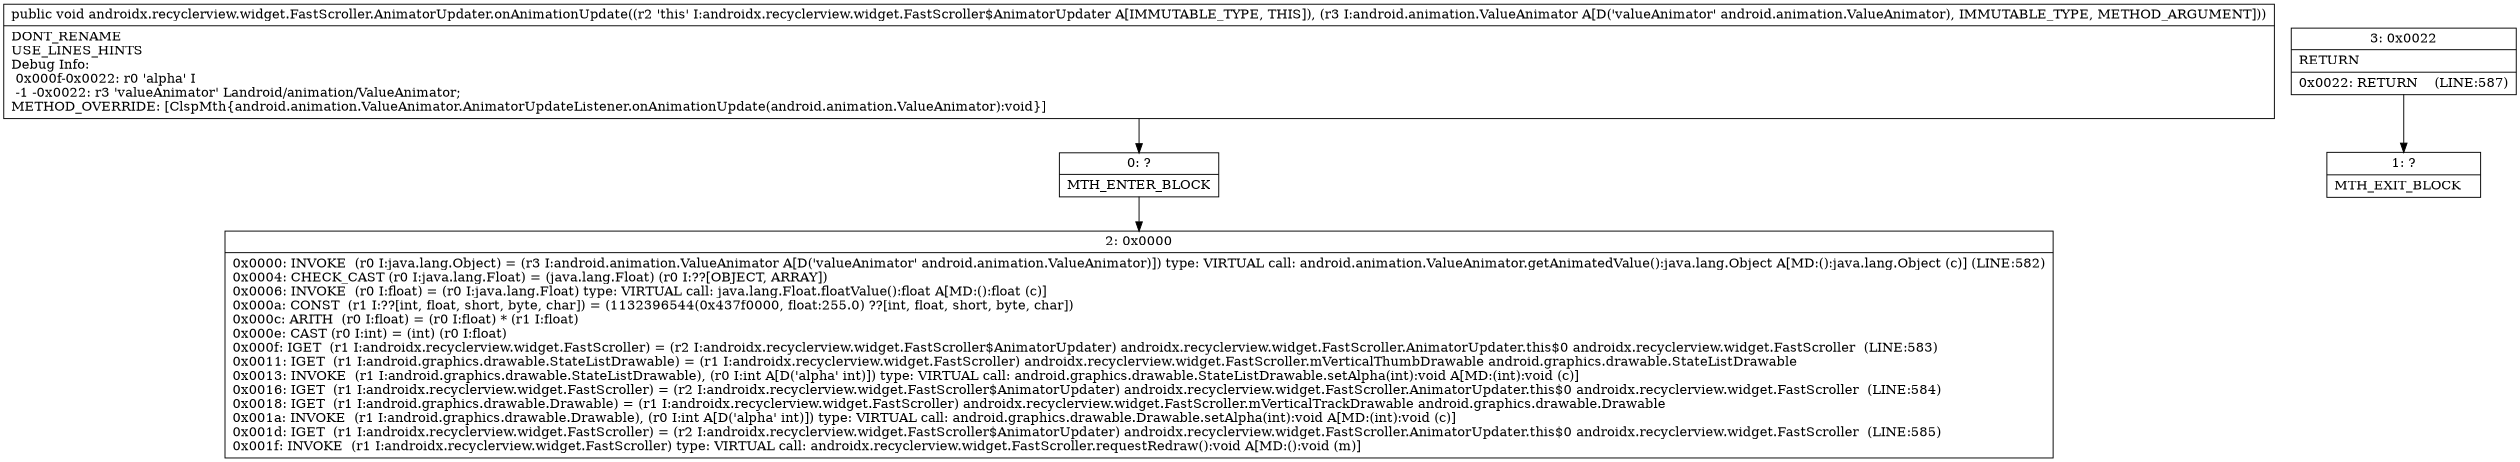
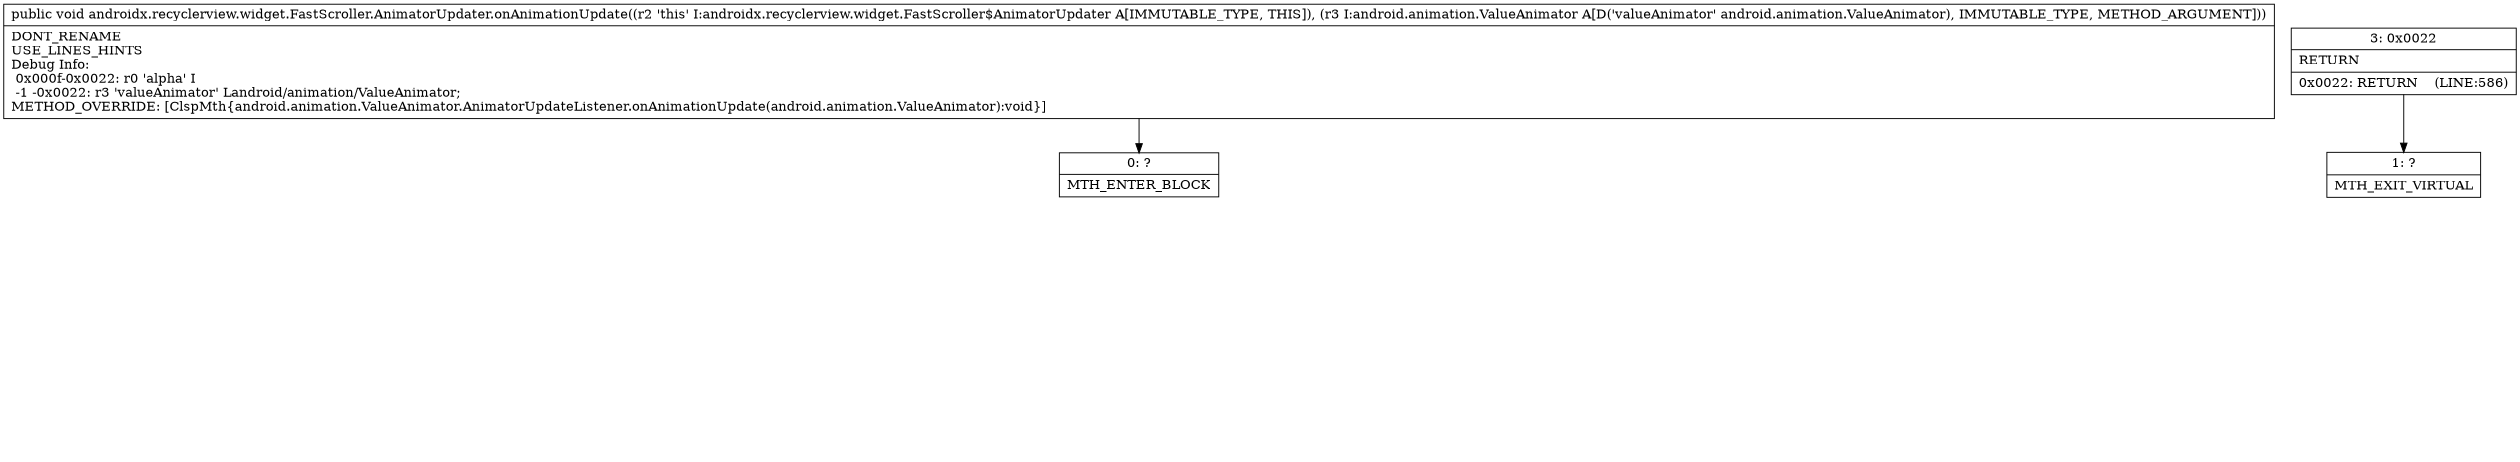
node "3: 0x0022": text "0x0022: RETURN    (LINE:587)" -> "0x0022: RETURN    (LINE:586)"
node "1: ?": text "MTH_EXIT_BLOCK" -> "MTH_EXIT_VIRTUAL"
node "2: 0x0000": removed
